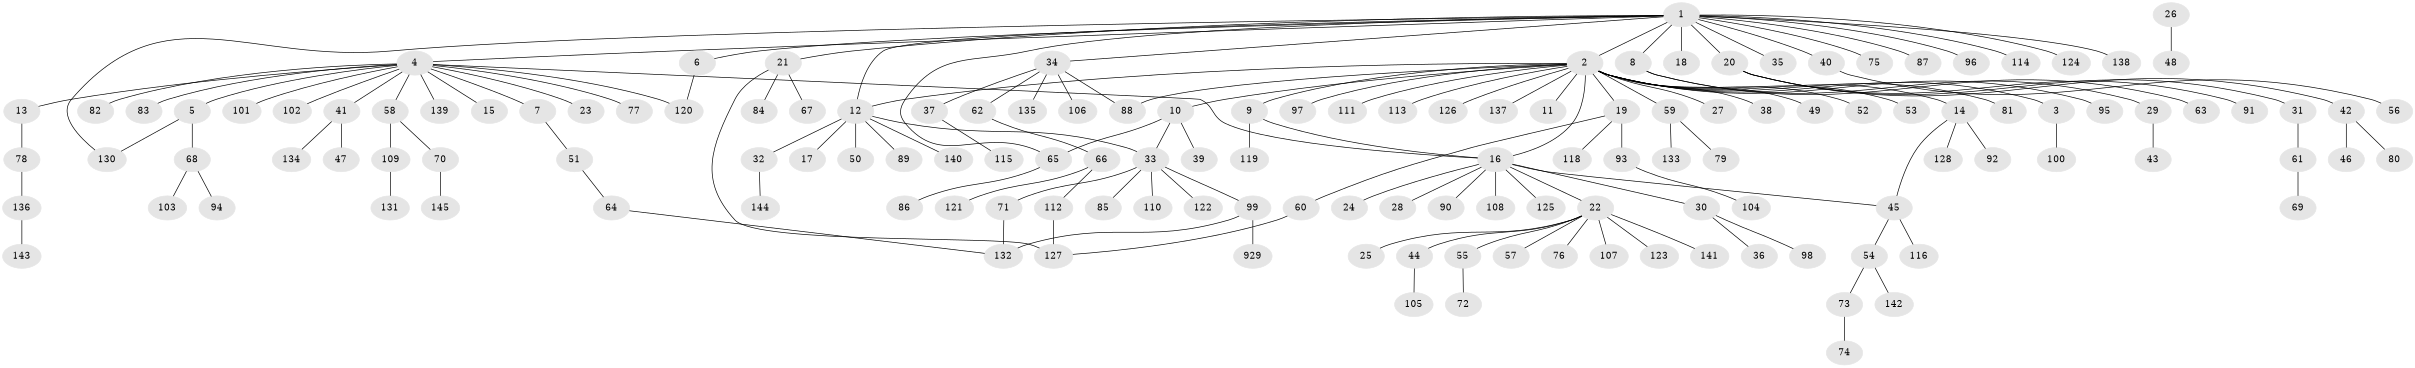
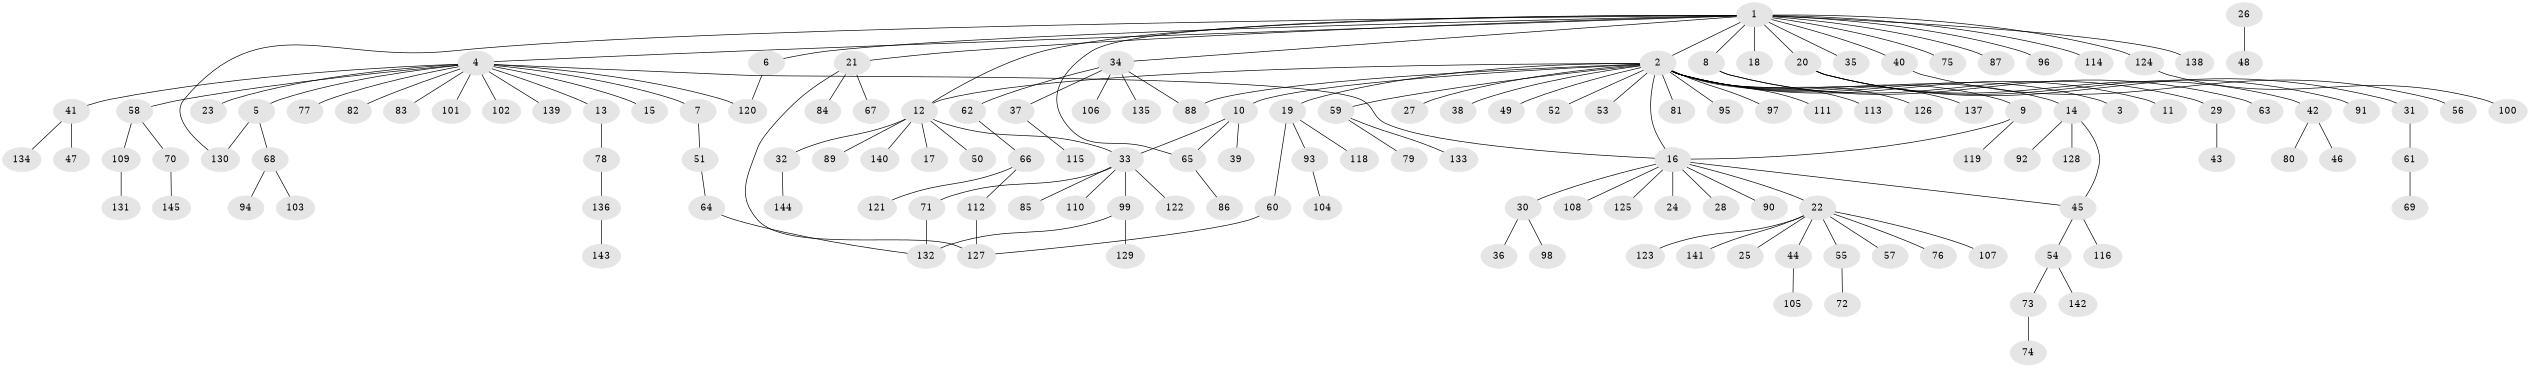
edge "3" -- "100": now "124" -- "100"
node "929": label "929" -> "129"
